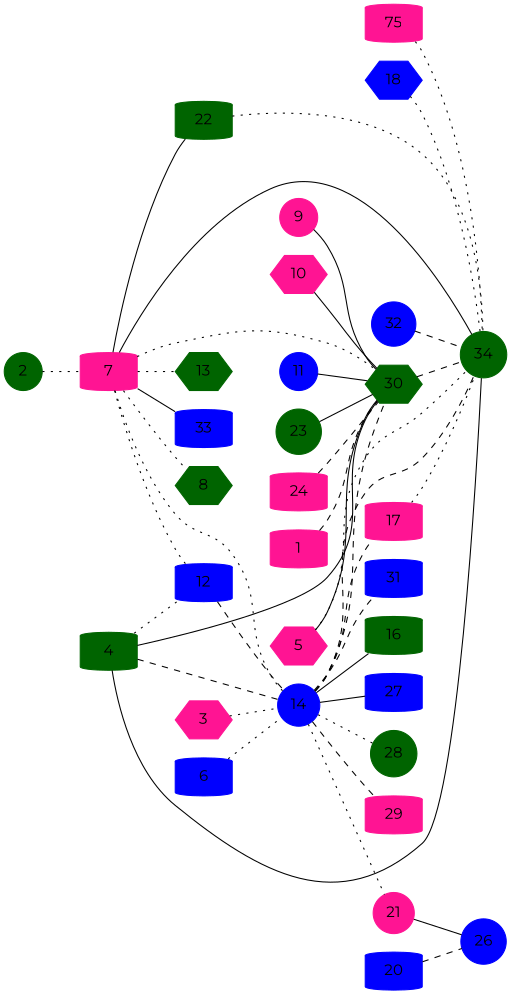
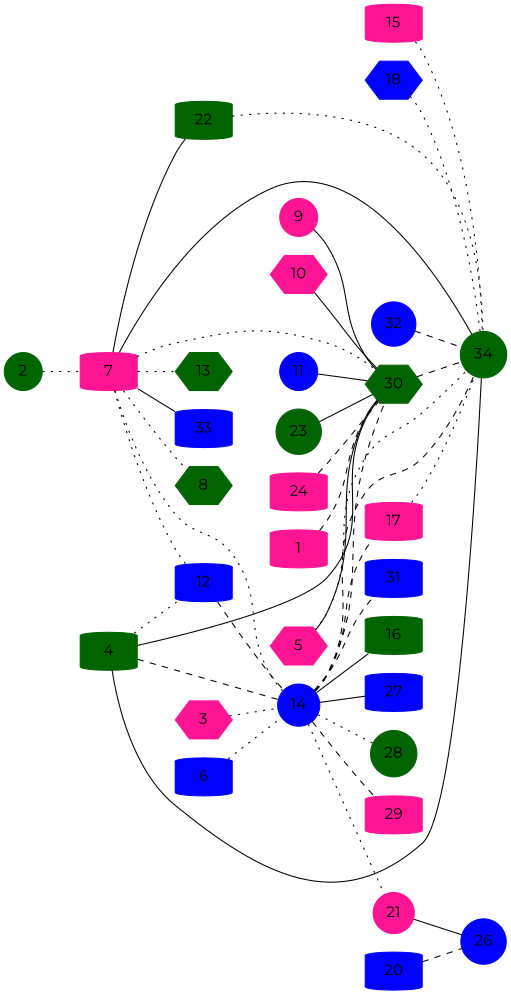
node "75": label "75" -> "15"
